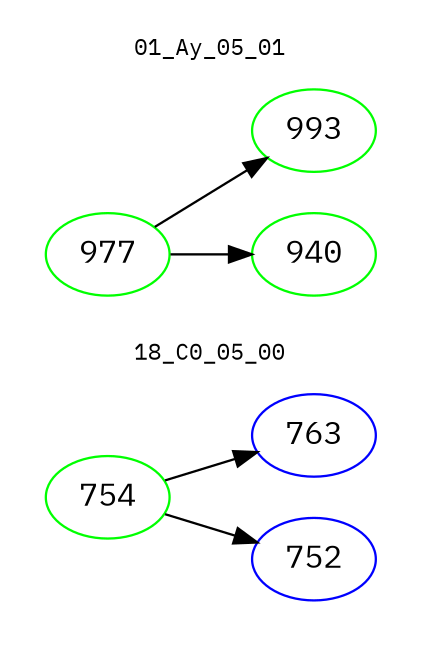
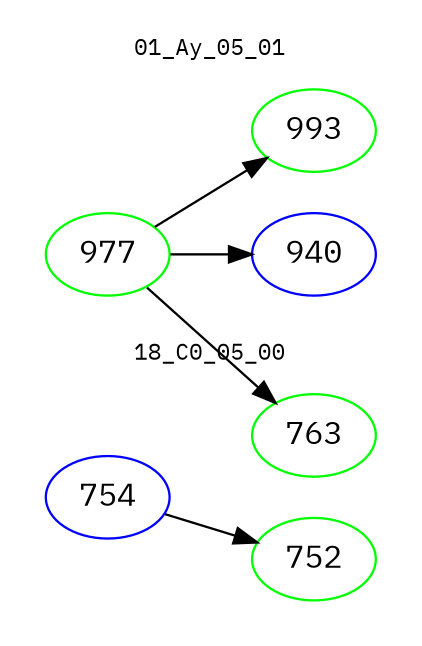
node "940": color green -> blue
node "763": color blue -> green
edge "754" -> "763": now "977" -> "763"
node "754": color green -> blue
node "752": color blue -> green
